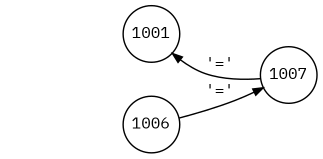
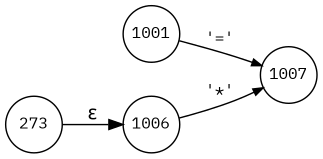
edge "1007" -> "1001": reversed
edge "1006" -> "1007": label "'='" -> "'*'"
node "273": added
